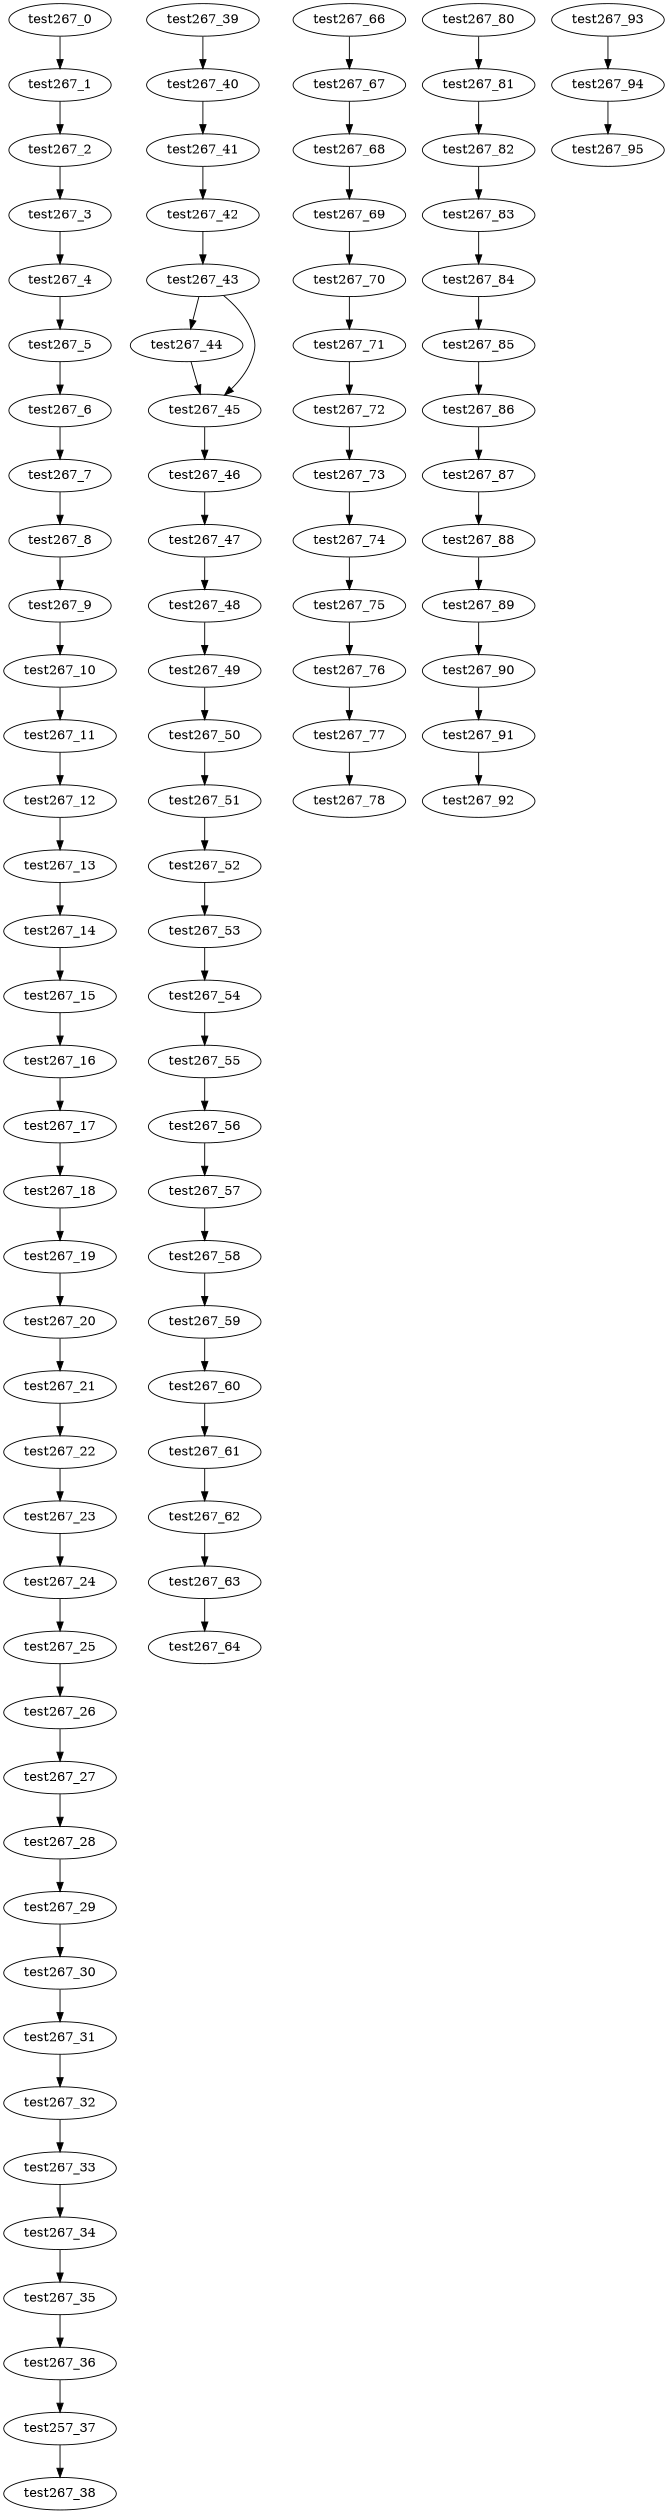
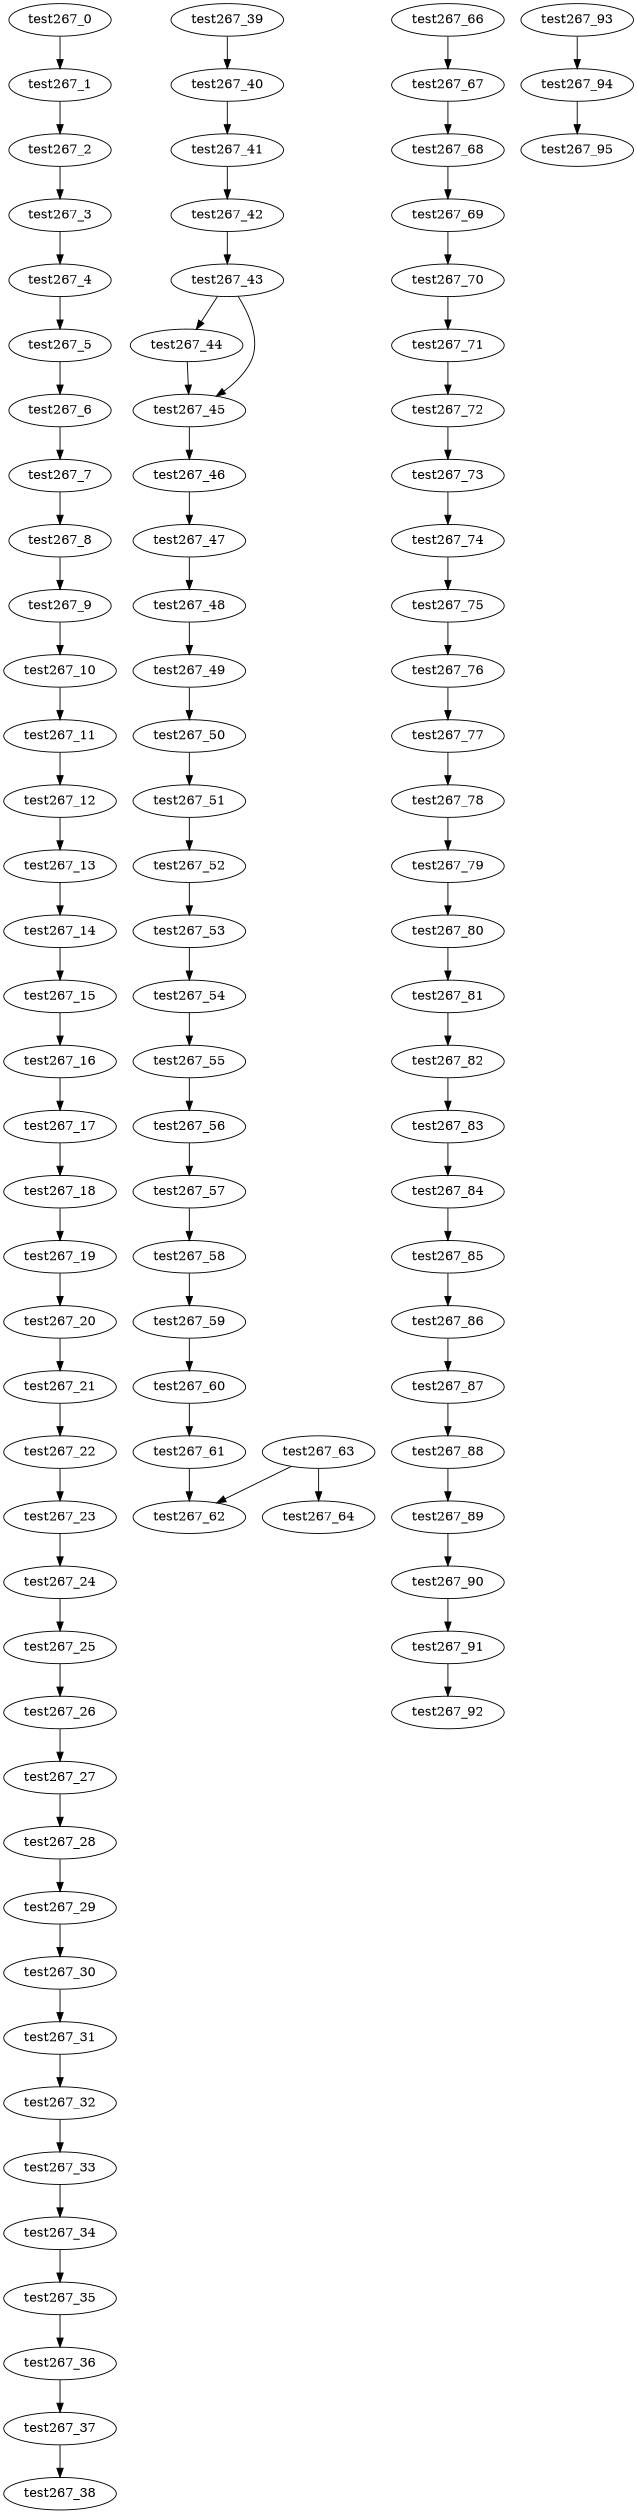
node "test267_79": added
edge "test267_62" -> "test267_63": reversed
node "test257_37": label "test257_37" -> "test267_37"
